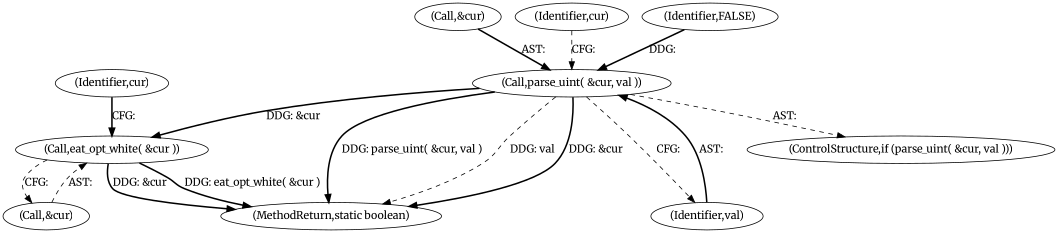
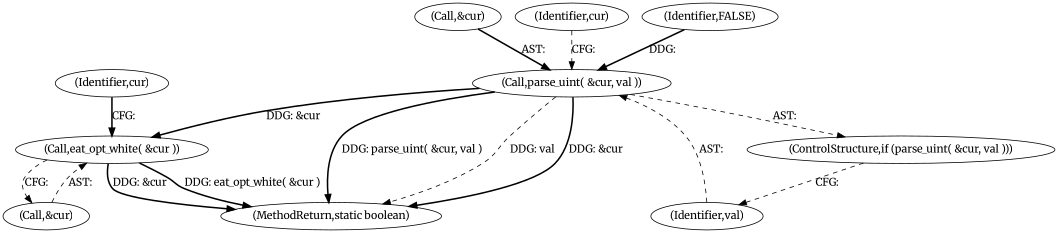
edge "(Identifier,val)" -> "(Call,parse_uint( &cur, val ))": style bold -> dashed
edge "(Call,parse_uint( &cur, val ))" -> "(Identifier,val)": now "(ControlStructure,if (parse_uint( &cur, val )))" -> "(Identifier,val)"
